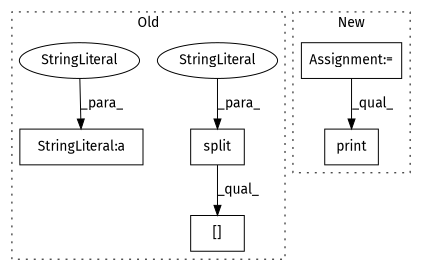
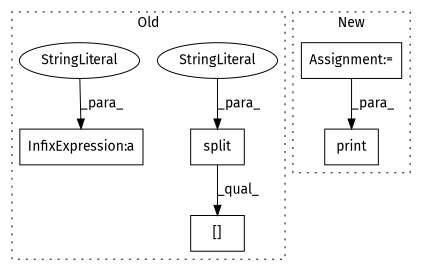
edge "Assignment:=" -> "print": label "_qual_" -> "_para_"
node "StringLiteral:a": label "StringLiteral:a" -> "InfixExpression:a"
